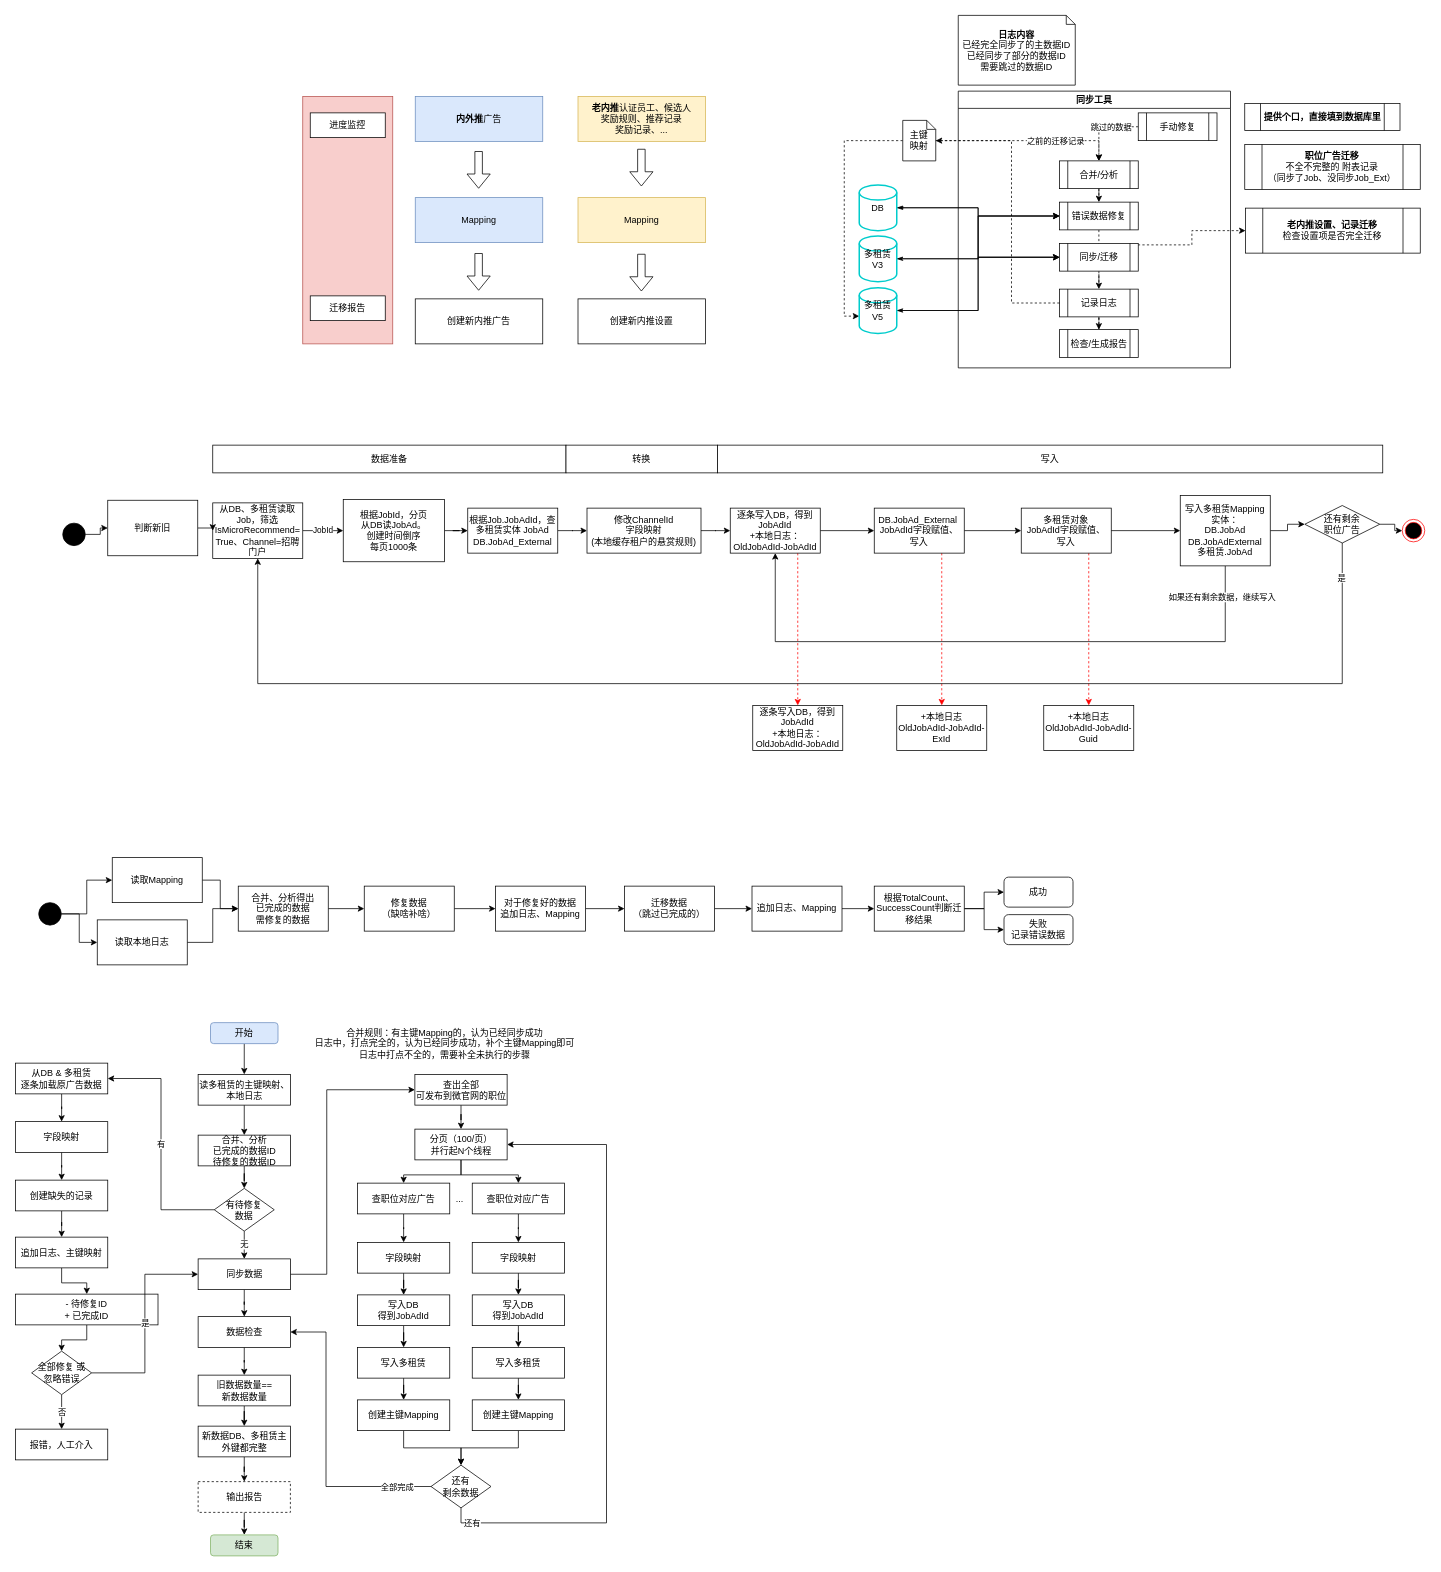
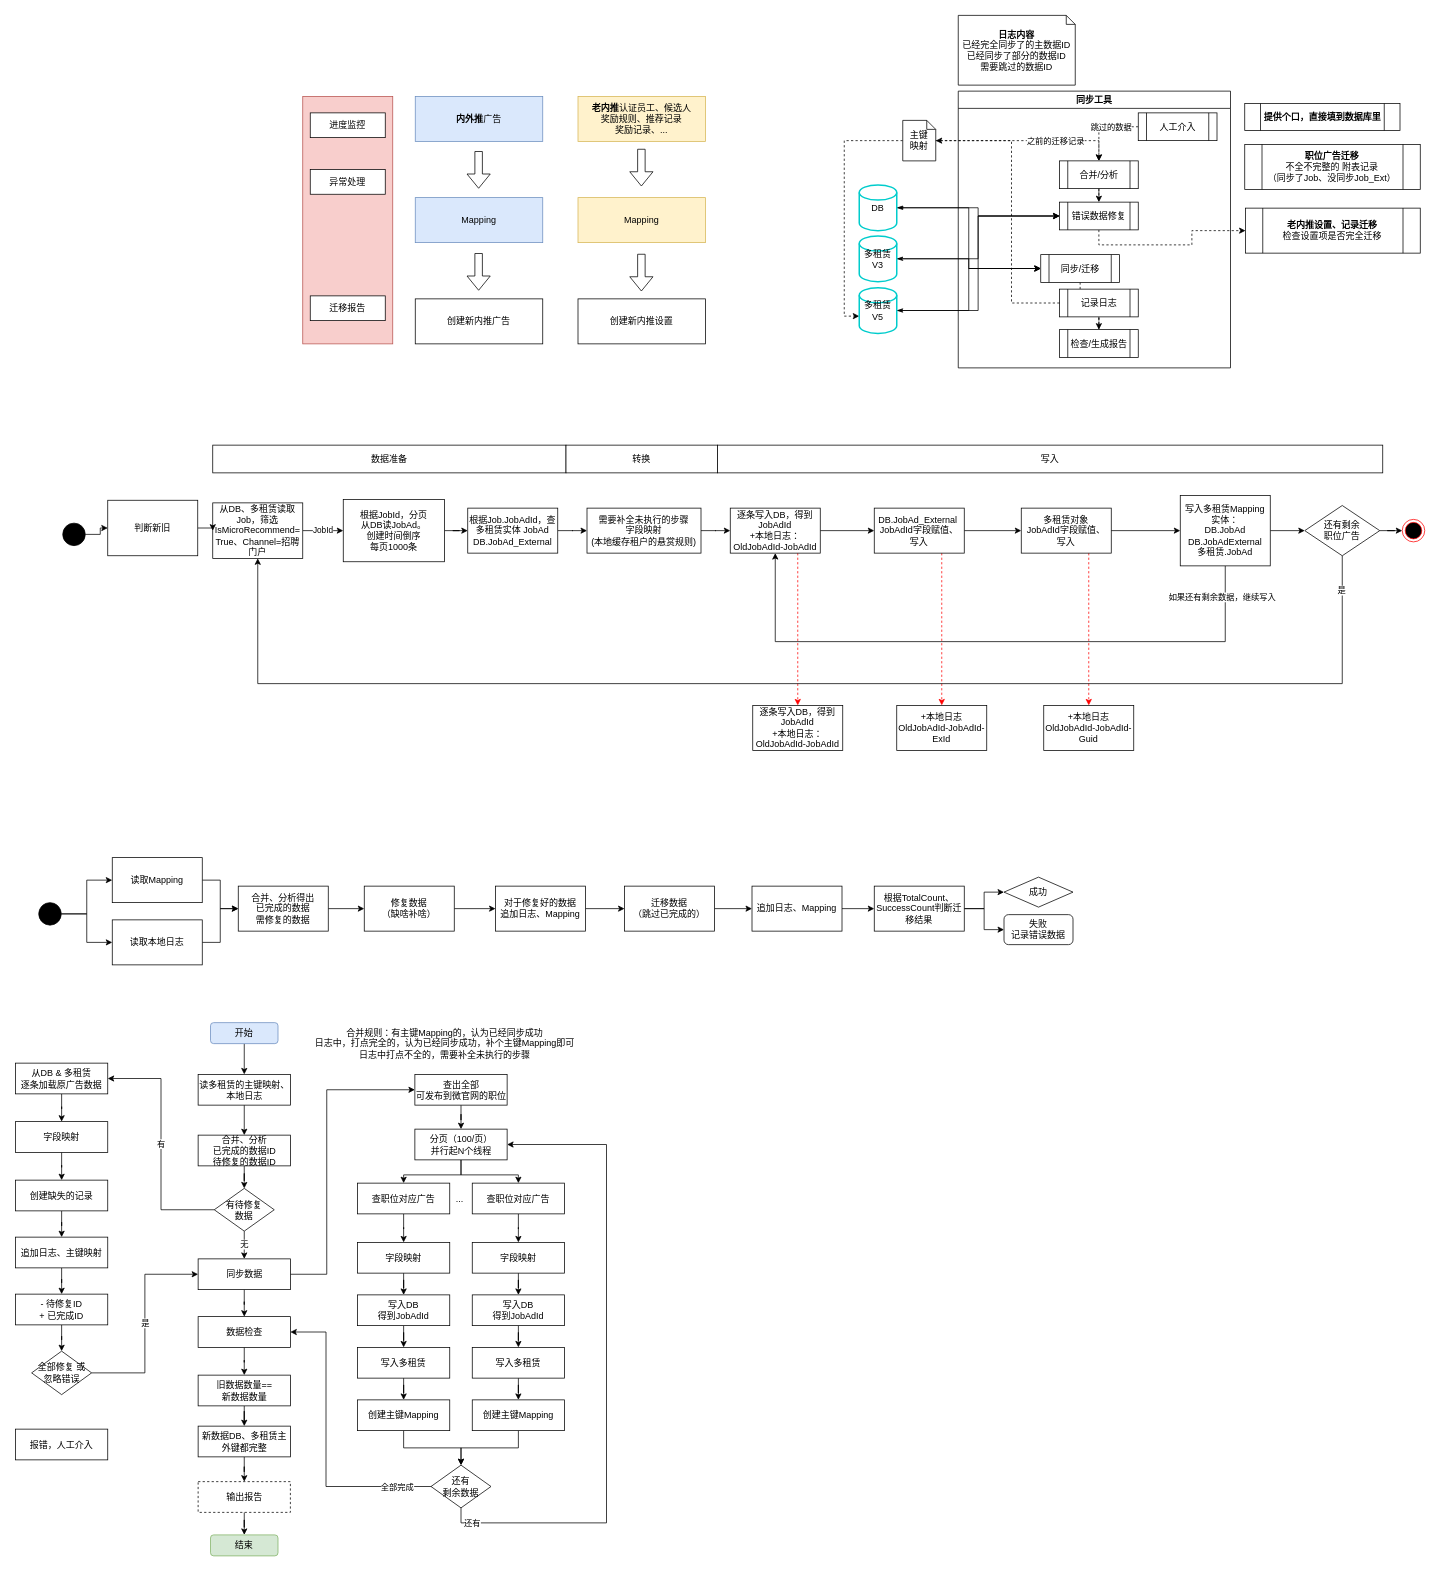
node "手动修复": label "手动修复" -> "人工介入"
node "异常处理": added
node "同步/迁移": moved (1099, 257) -> (1080, 269)
node "还有剩余 职位广告": size 75x38 -> 75x50
node "修改ChannelId 字段映射 (本地缓存租户的悬赏规则)": label "修改ChannelId 字段映射 (本地缓存租户的悬赏规则)" -> "需要补全未执行的步骤 字段映射 (本地缓存租户的悬赏规则)"
node "成功": shape rounded rectangle -> diamond
node "读取本地日志": moved (142, 942) -> (157, 942)
node "- 待修复ID + 已完成ID": size 143x31 -> 92x31
edge "全部修复 或 忽略错误" -> "报错，人工介入": removed, label "否"
